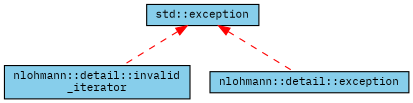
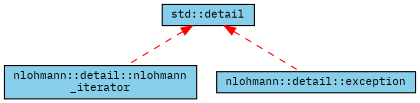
node "std::exception": label "std::exception" -> "std::detail"
node "nlohmann::detail::invalid _iterator": label "nlohmann::detail::invalid _iterator" -> "nlohmann::detail::nlohmann _iterator"
